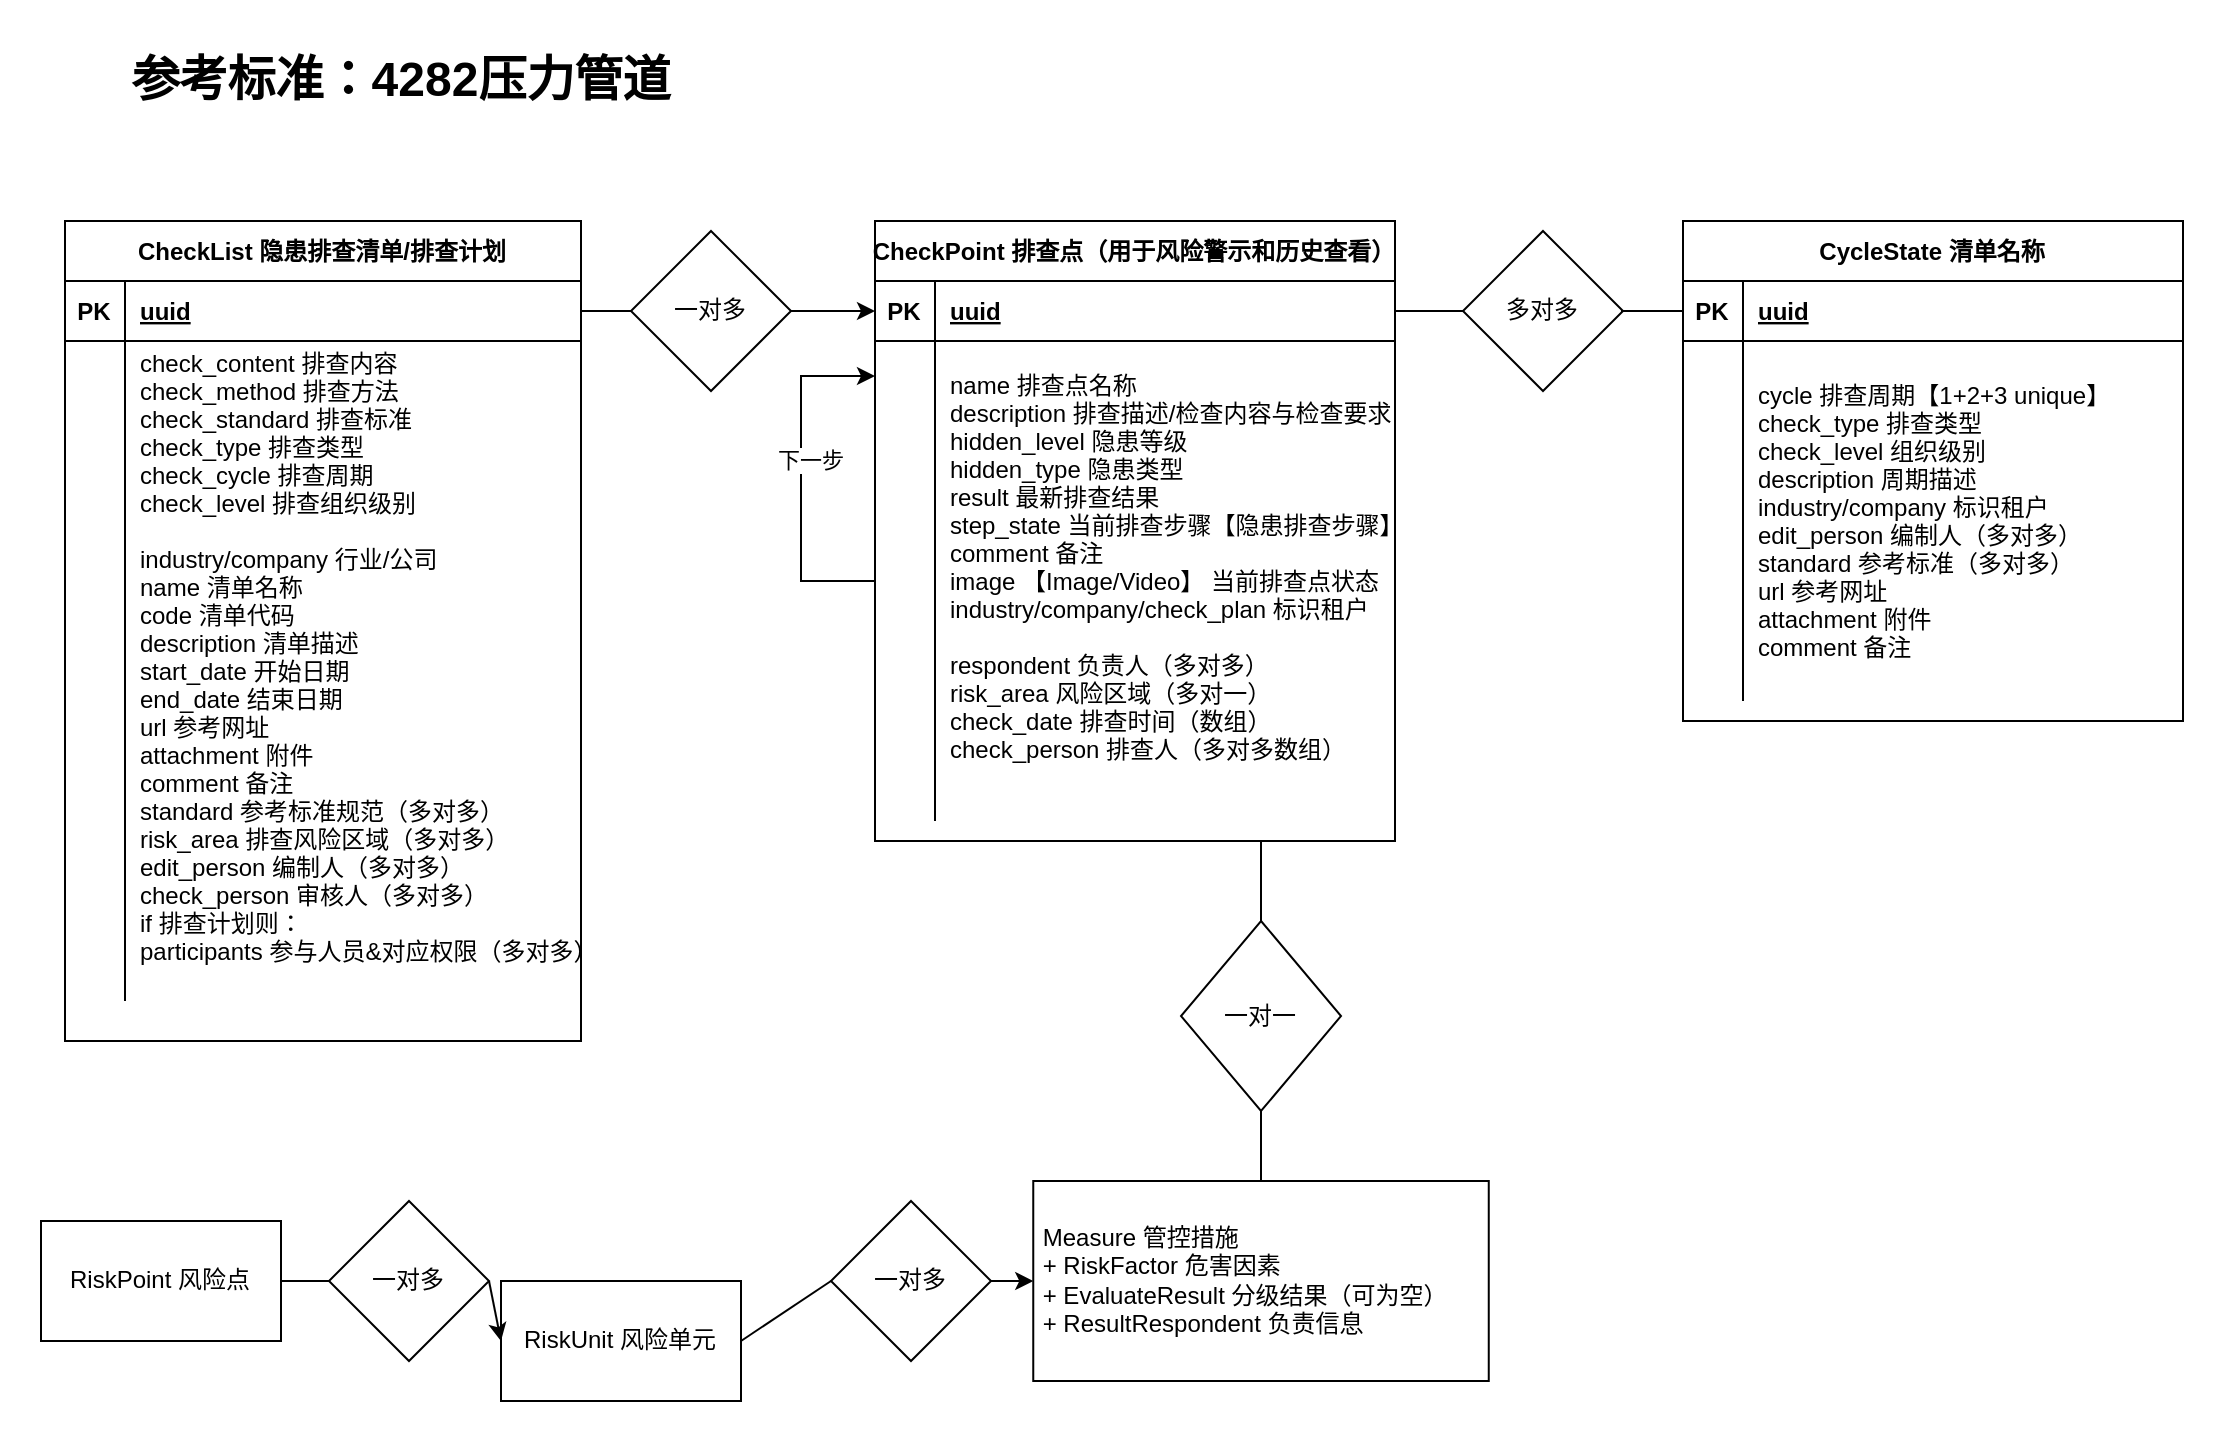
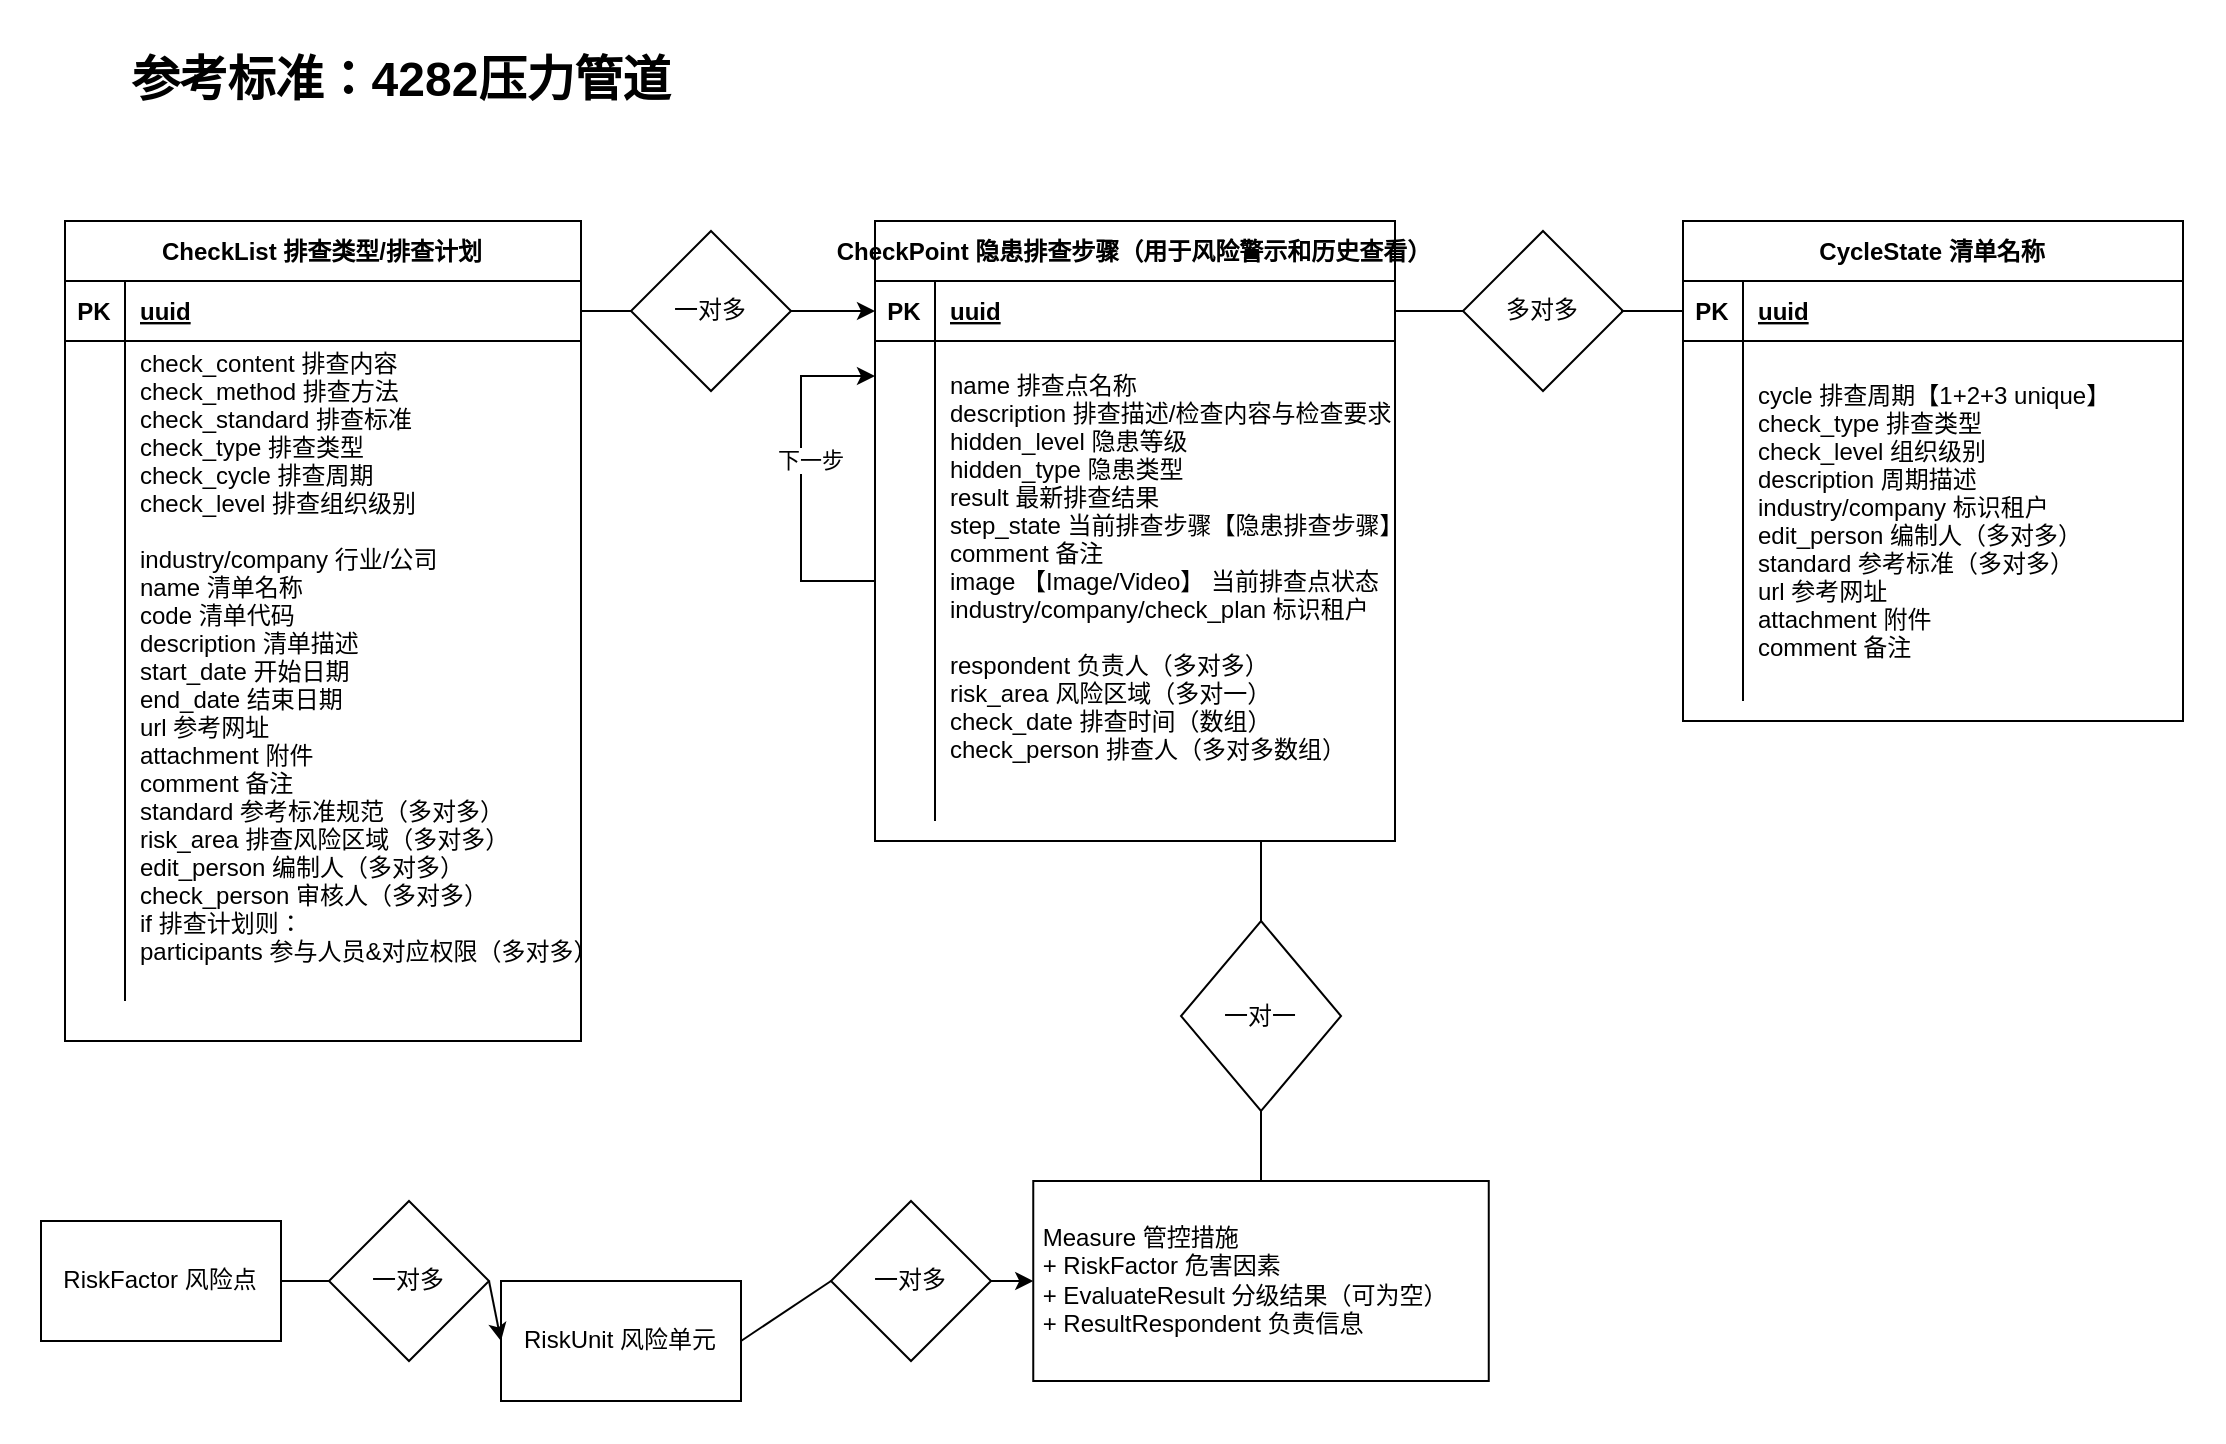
node "CheckList 隐患排查清单/排查计划": label "CheckList 隐患排查清单/排查计划" -> "CheckList 排查类型/排查计划"
node "CheckPoint 排查点（用于风险警示和历史查看）": label "CheckPoint 排查点（用于风险警示和历史查看）" -> "CheckPoint 隐患排查步骤（用于风险警示和历史查看）"
node "RiskPoint 风险点": label "RiskPoint 风险点" -> "RiskFactor 风险点"
